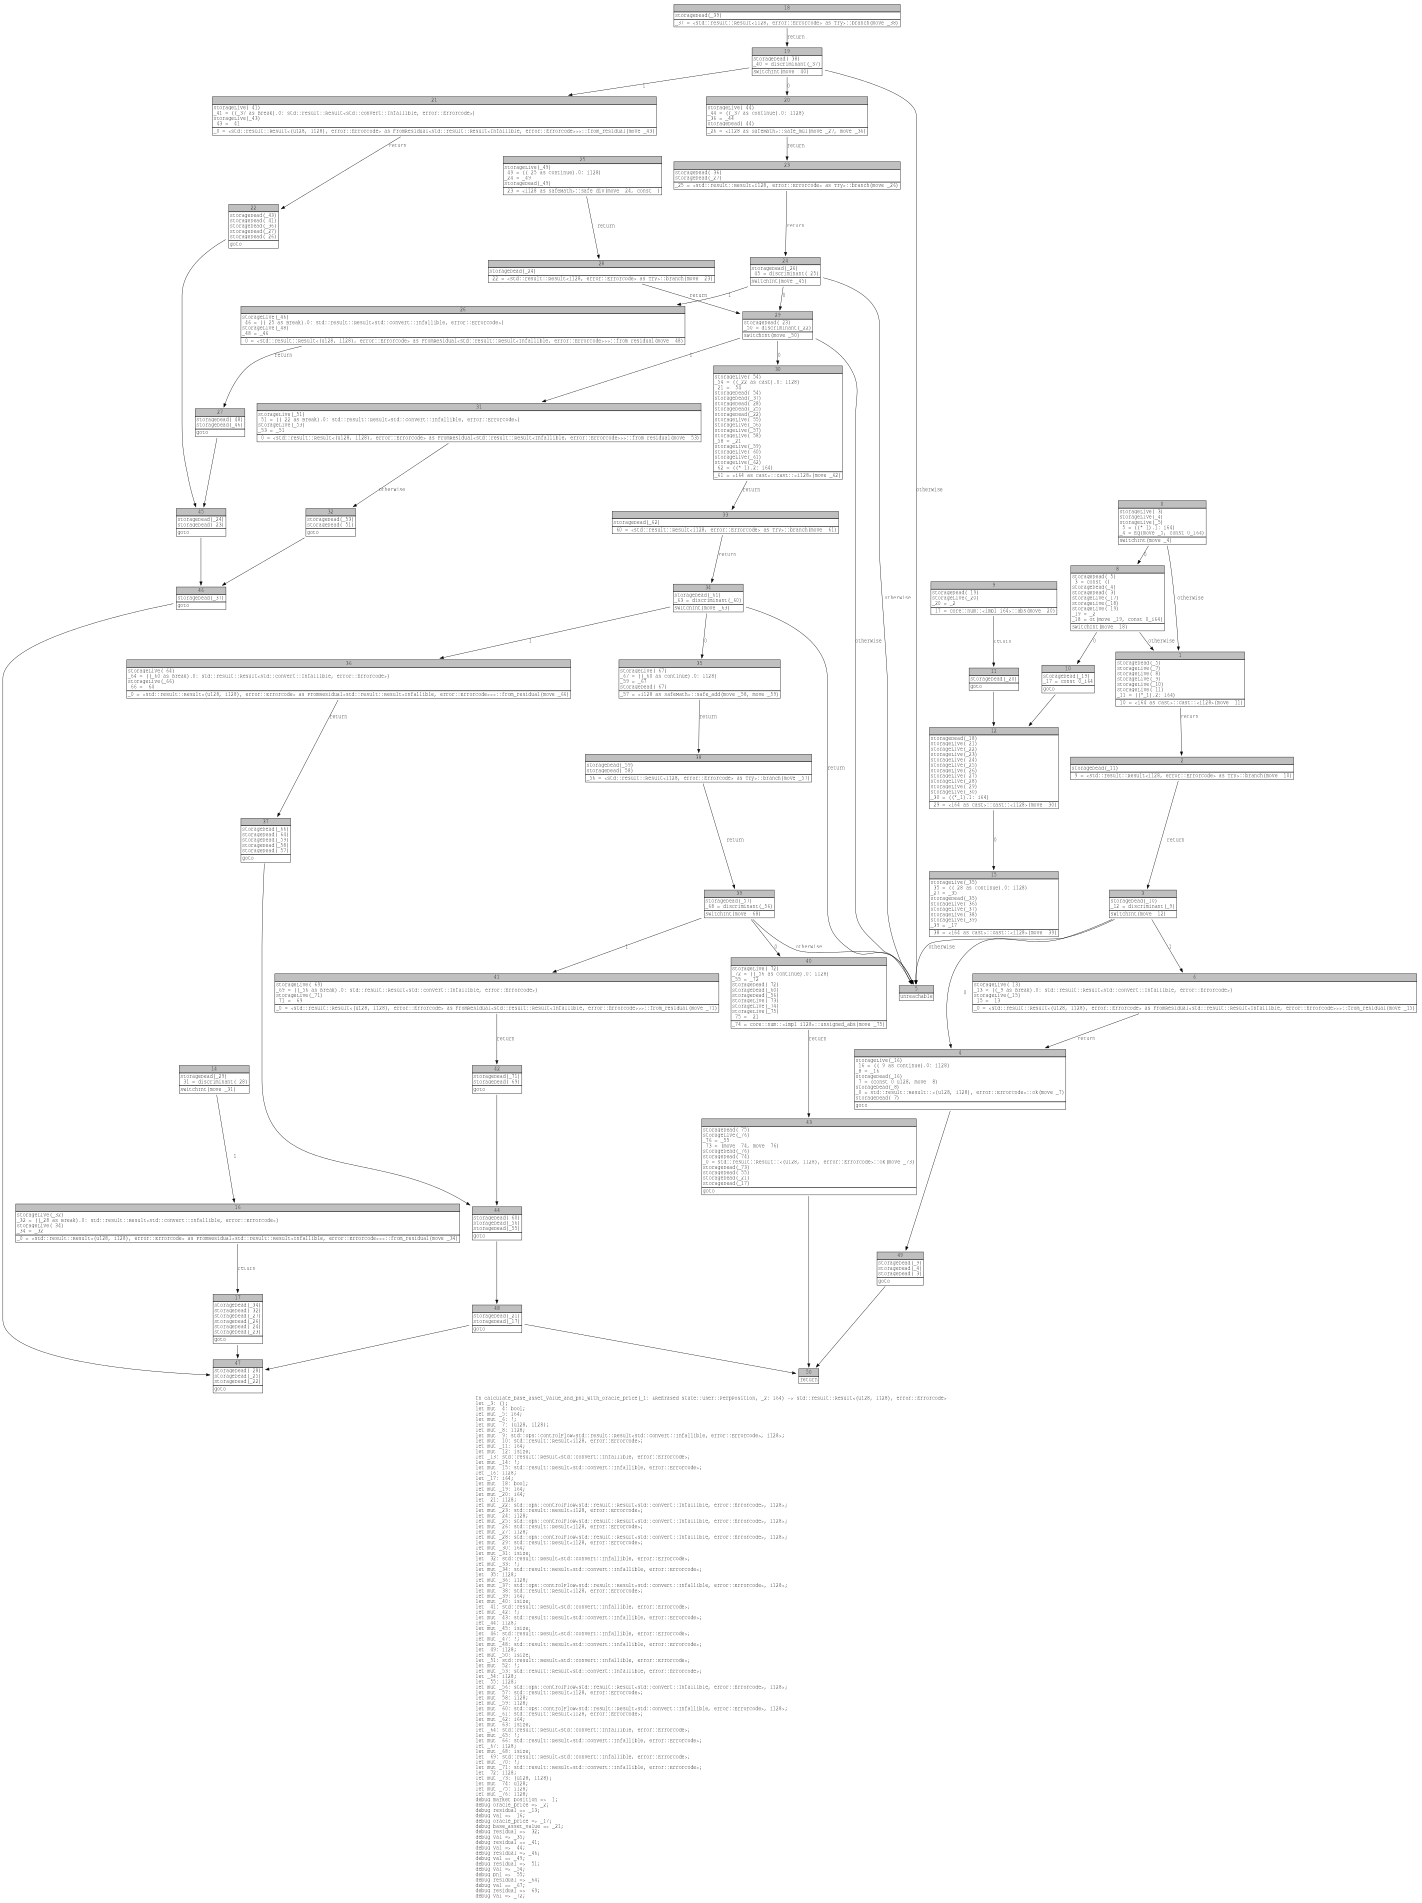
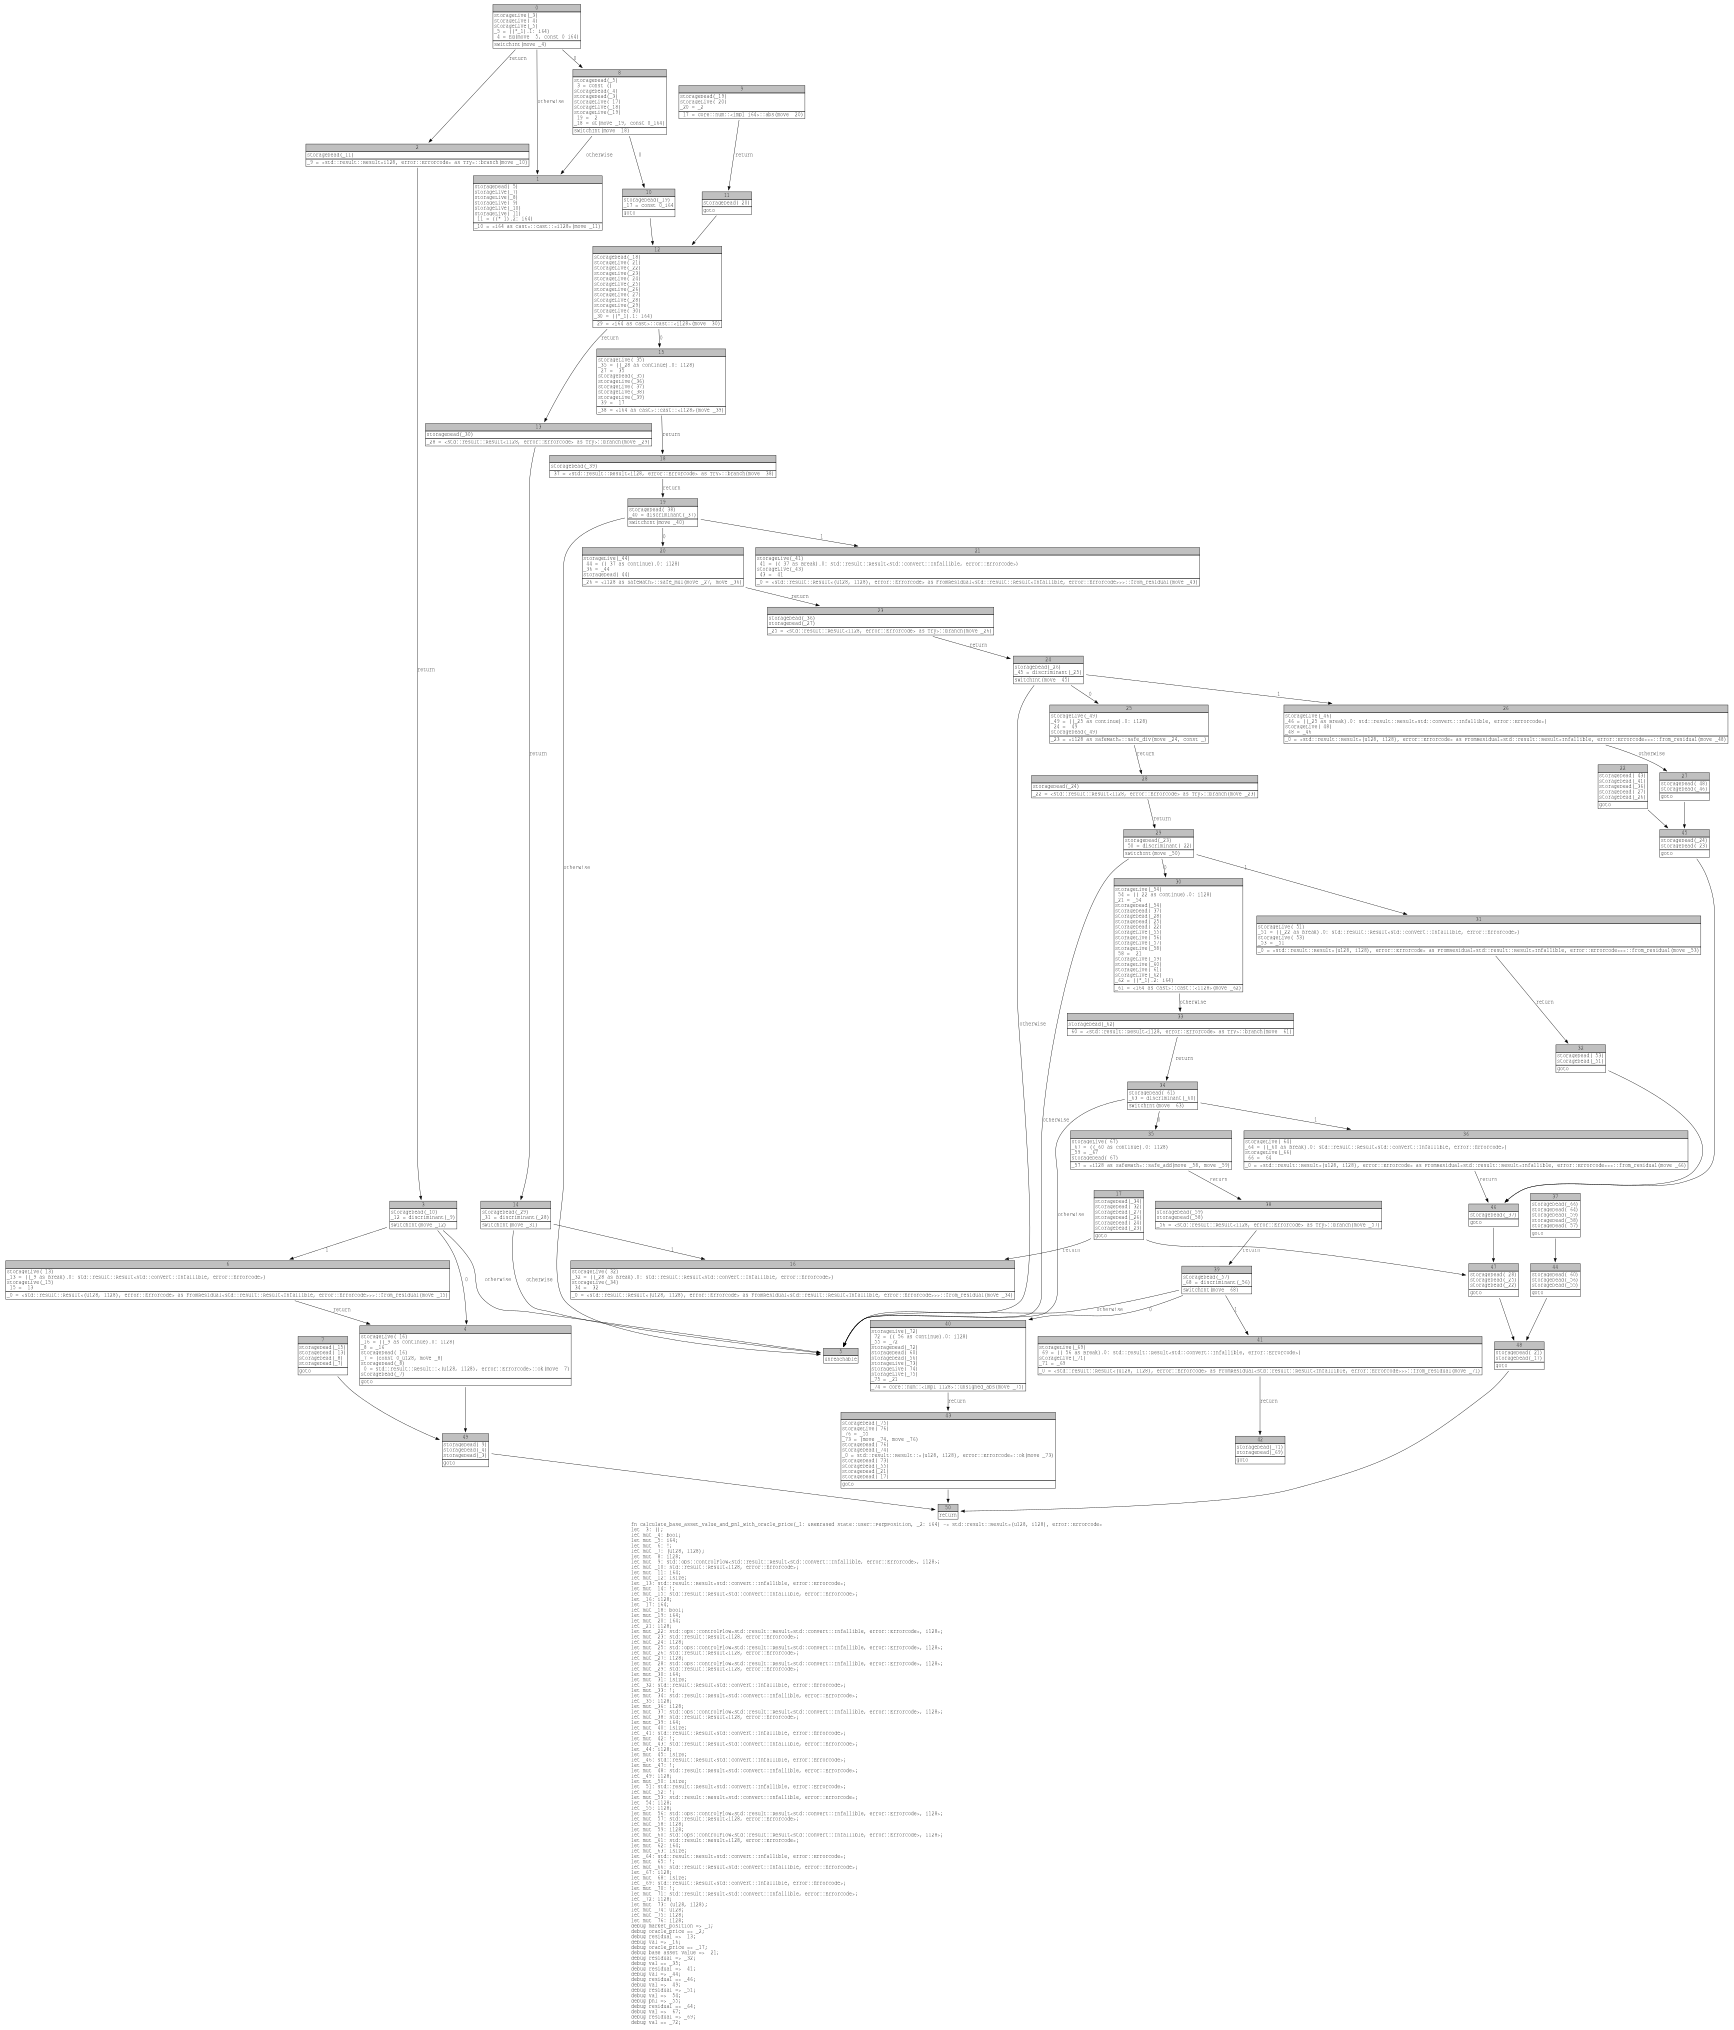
edge "21" -> "22": removed, label "return"
edge "24" -> "29": now "24" -> "25"
edge "26" -> "27": label "return" -> "otherwise"
node "30": text "_54 = ((_22 as Cast).0: i128)" -> "_54 = ((_22 as Continue).0: i128)"
edge "15" -> "18": added, label "return"
node "13": added
edge "31" -> "32": label "otherwise" -> "return"
edge "30" -> "33": label "return" -> "otherwise"
edge "1" -> "2": now "0" -> "2"
edge "36" -> "37": now "36" -> "46"
edge "34" -> "5": label "return" -> "otherwise"
edge "42" -> "44": removed
edge "16" -> "17": reversed
edge "14" -> "5": added, label "otherwise"
edge "48" -> "47": reversed
node "7": added
